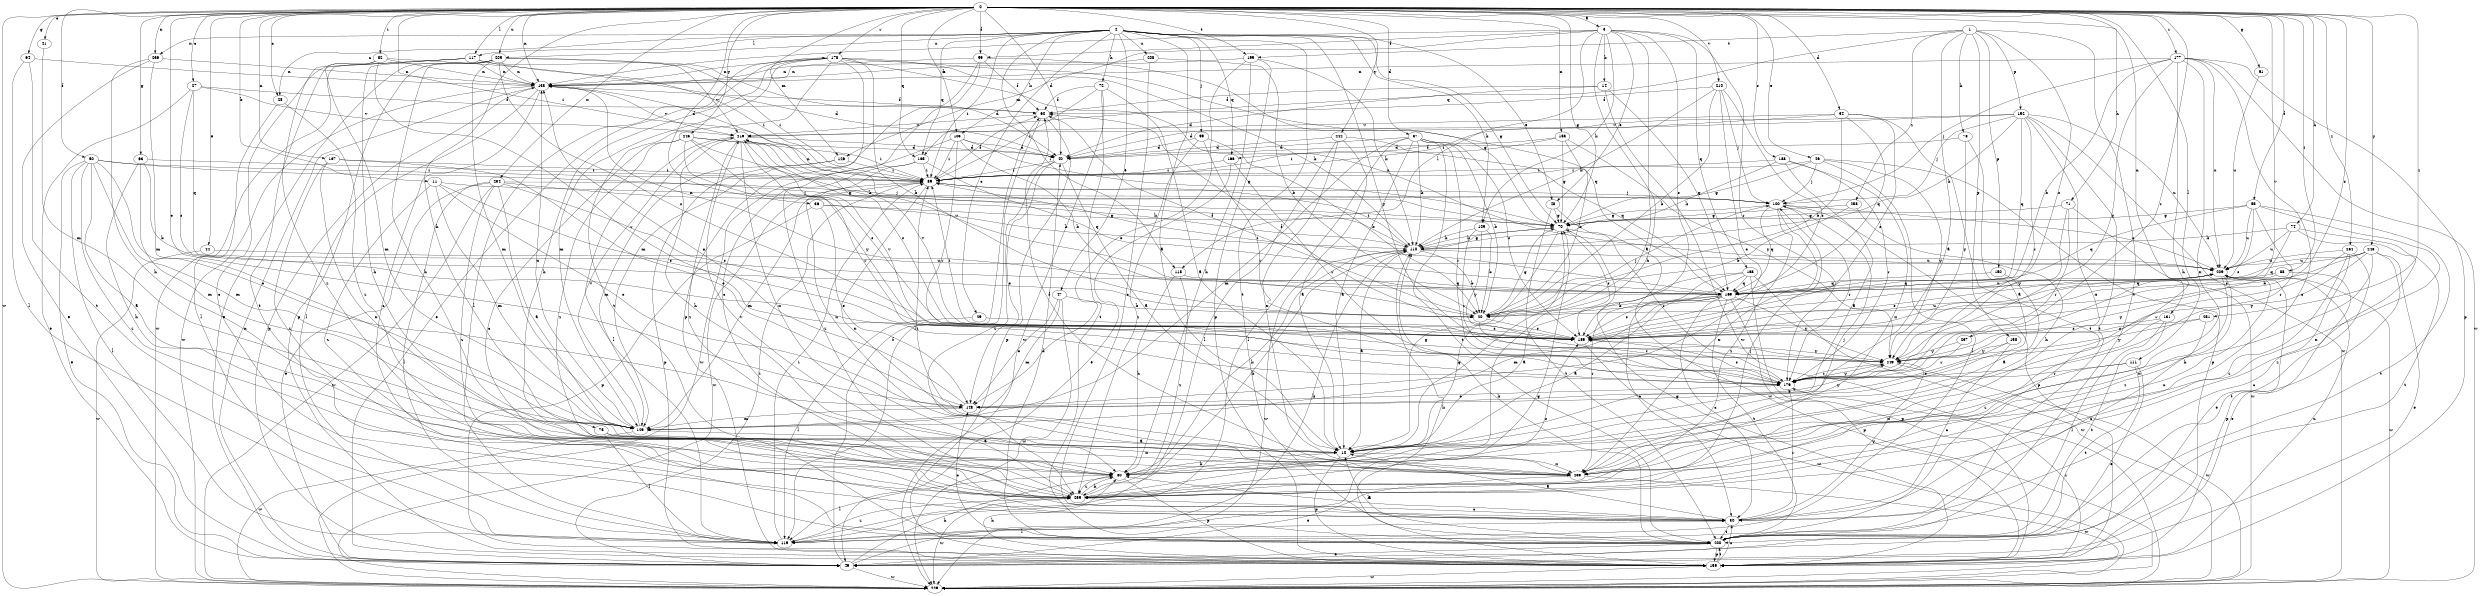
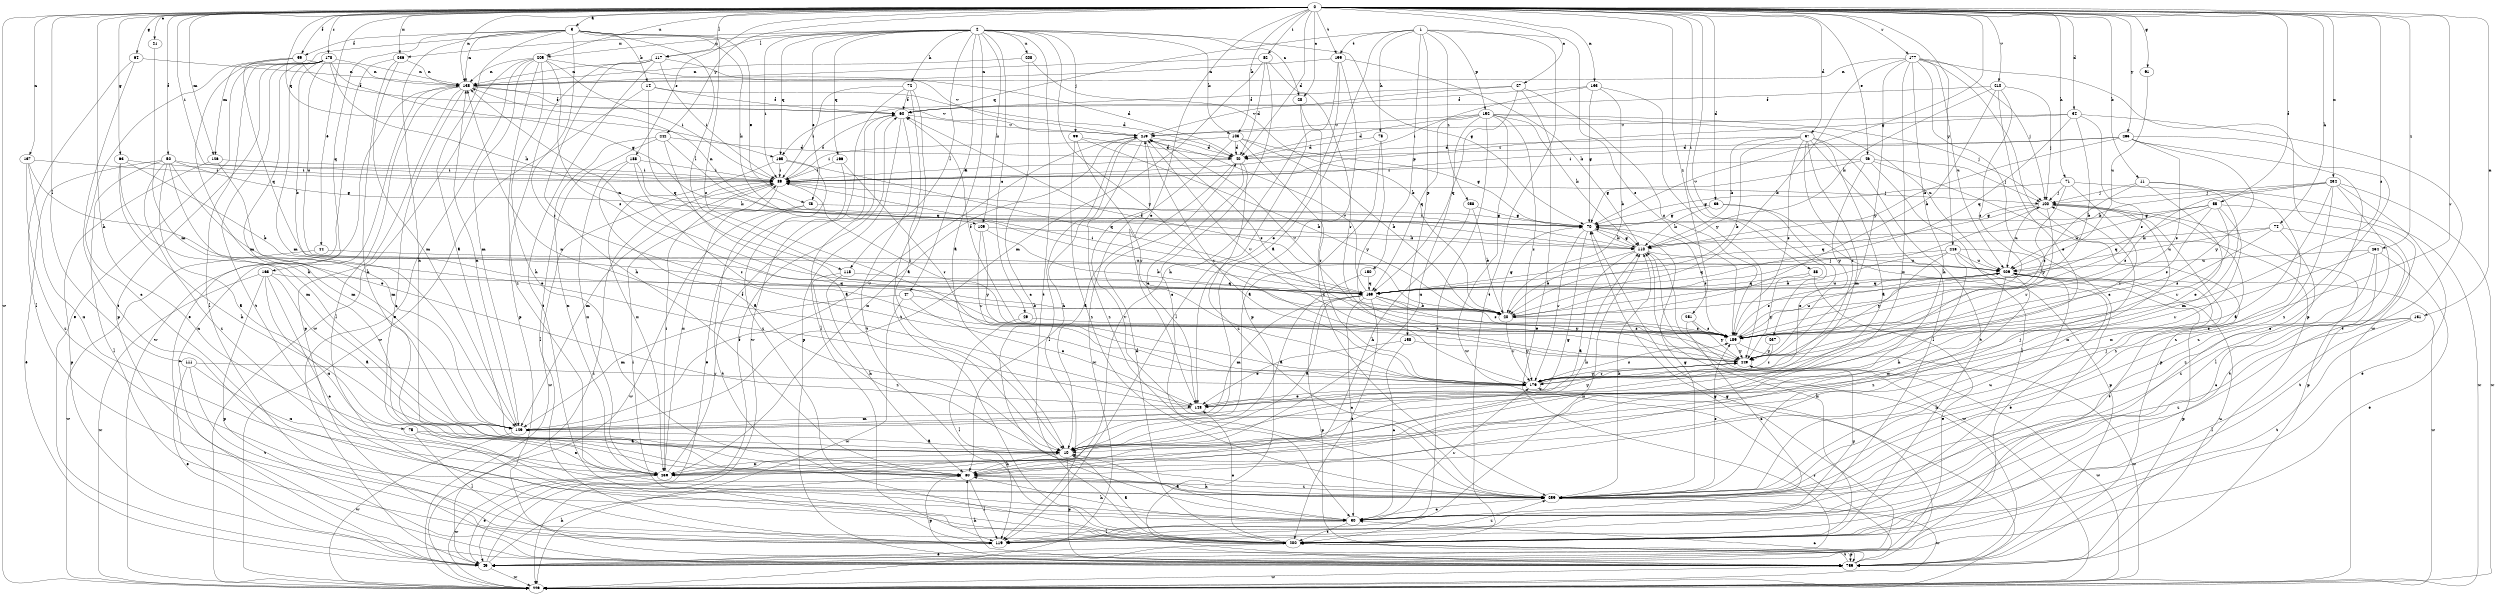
node "245": label "245" -> "265"
edge "133" -> "166": now "133" -> "60"
edge "71" -> "100": added, label "j"
edge "168" -> "239": label "r" -> "x"
edge "60" -> "200": added, label "t"
node "159": label "159" -> "759"
